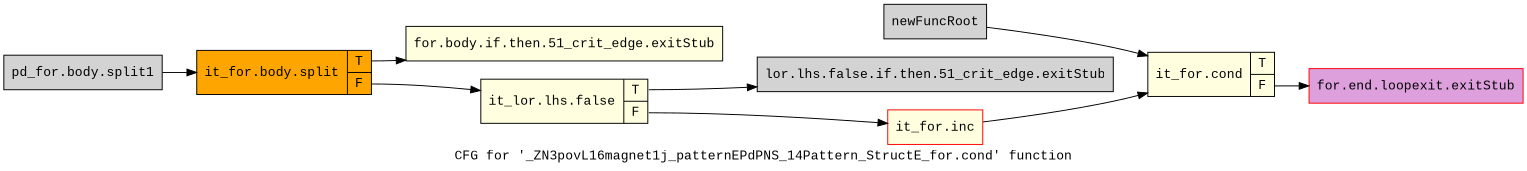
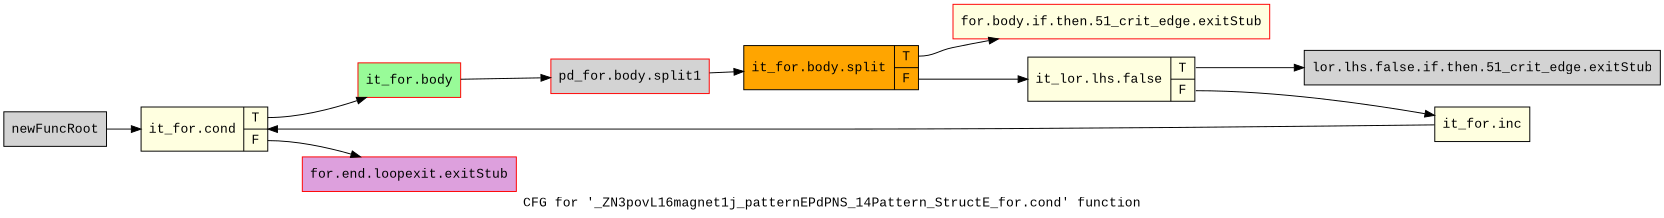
node "for.body.if.then.51_crit_edge.exitStub": color black -> red
node "pd_for.body.split1": color black -> red
node "it_for.body": added
node "it_for.inc": color red -> black
